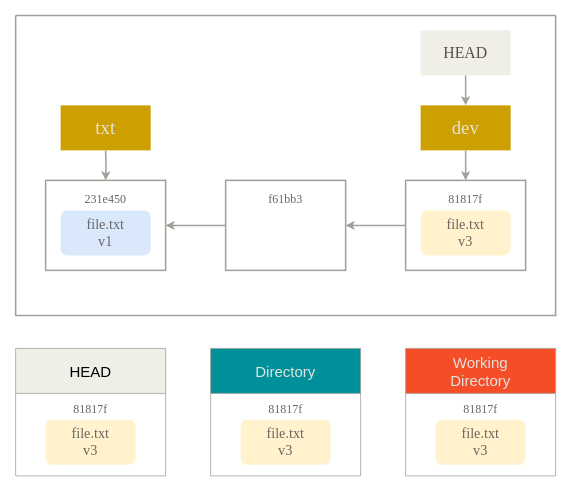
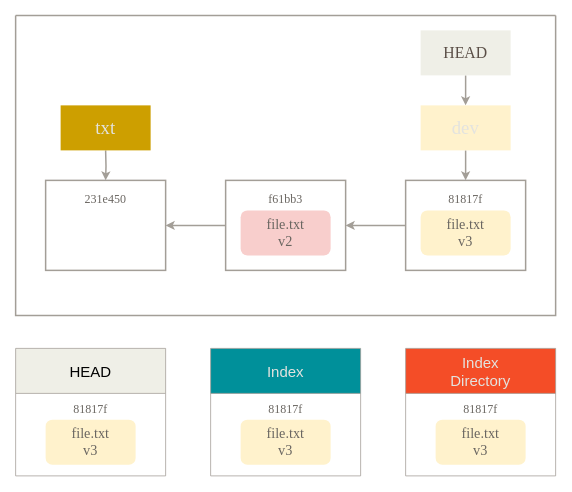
node "dev": fillcolor #cd9f00 -> #fff2cc
node "file.txt v1": removed
node "file.txt v2": added
node "Directory": label "Directory" -> "Index"
node "Working Directory": label "Working Directory" -> "Index Directory"
